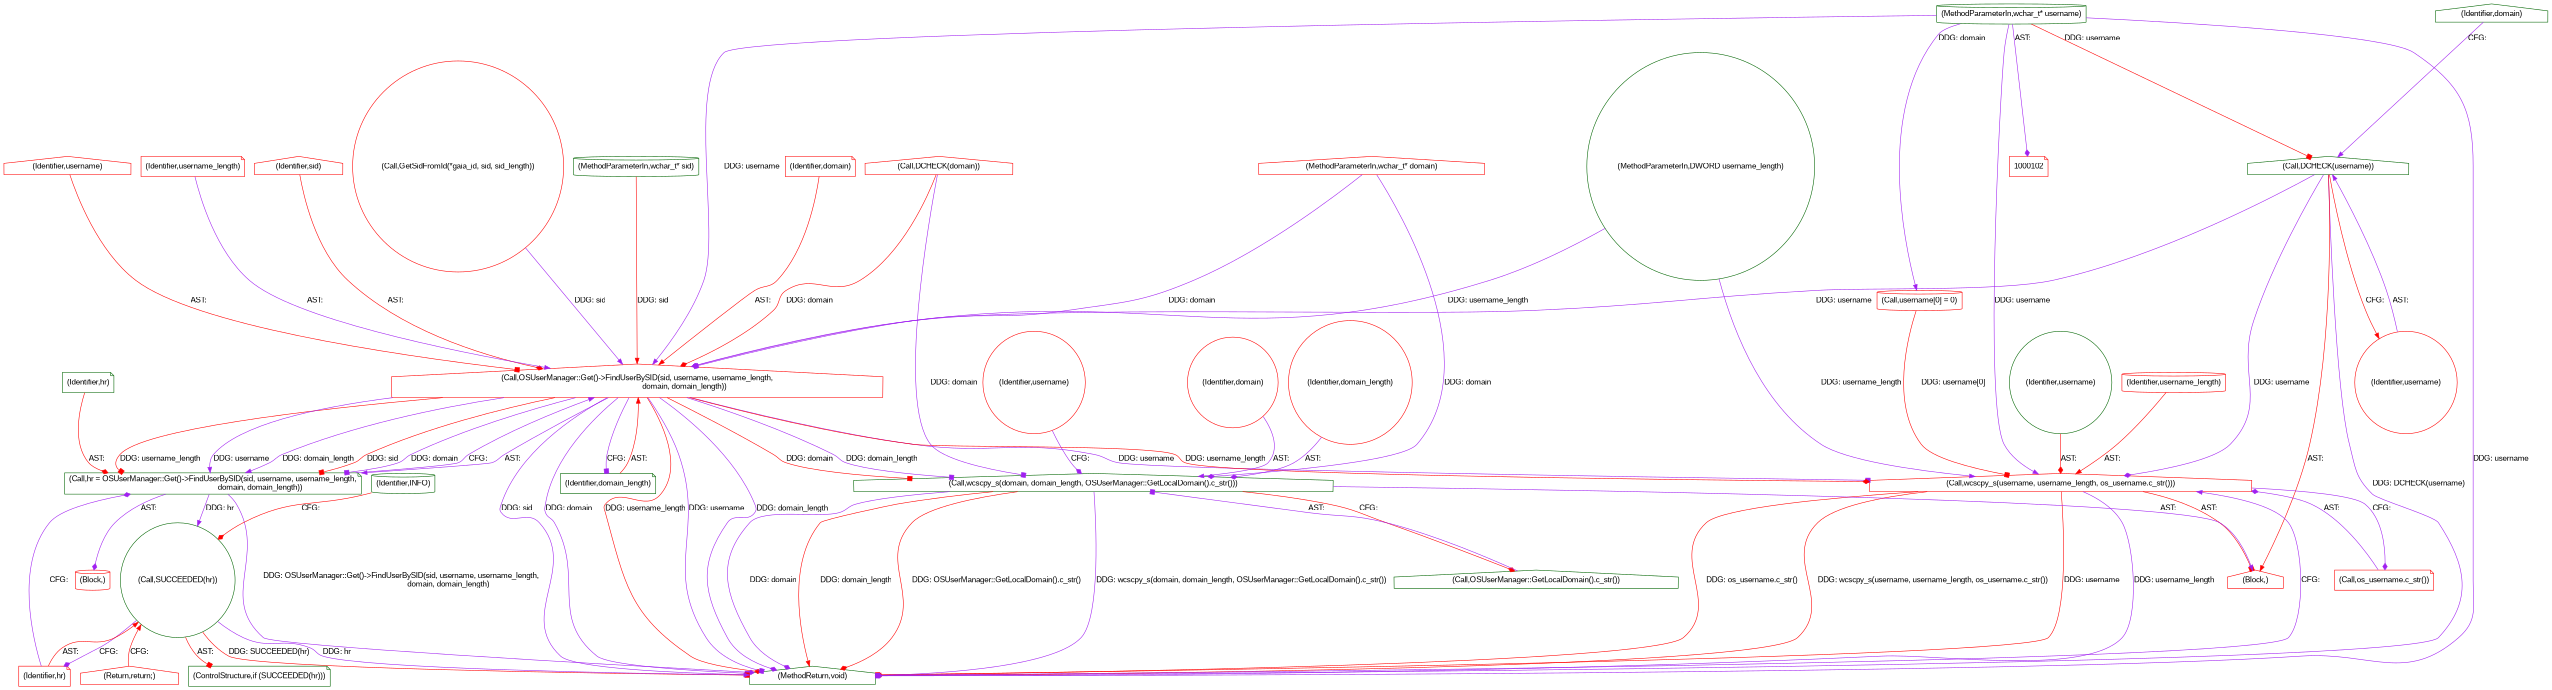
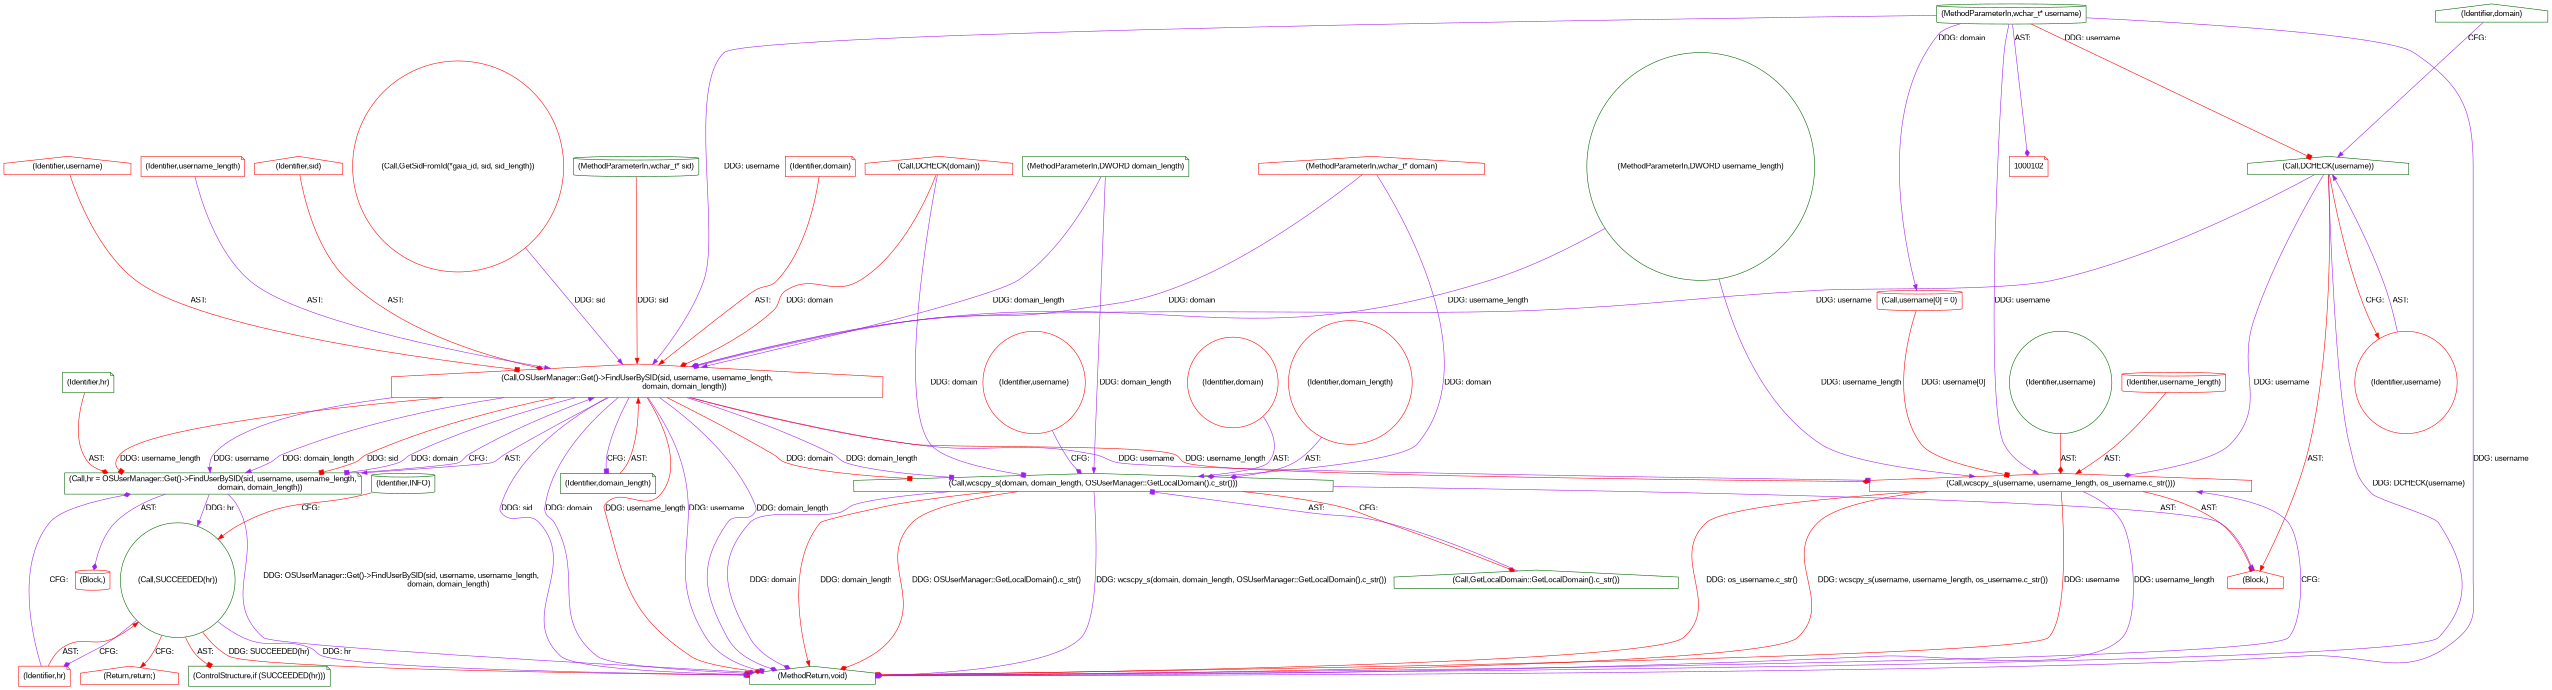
node "(MethodParameterIn,DWORD domain_length)": added
edge "(Identifier,INFO)" -> "(Call,SUCCEEDED(hr))": arrowhead diamond -> normal
node "(Call,OSUserManager::GetLocalDomain().c_str())": label "(Call,OSUserManager::GetLocalDomain().c_str())" -> "(Call,GetLocalDomain::GetLocalDomain().c_str())"
node "(Call,os_username.c_str())": removed
edge "(Return,return;)" -> "(Call,SUCCEEDED(hr))": reversed
